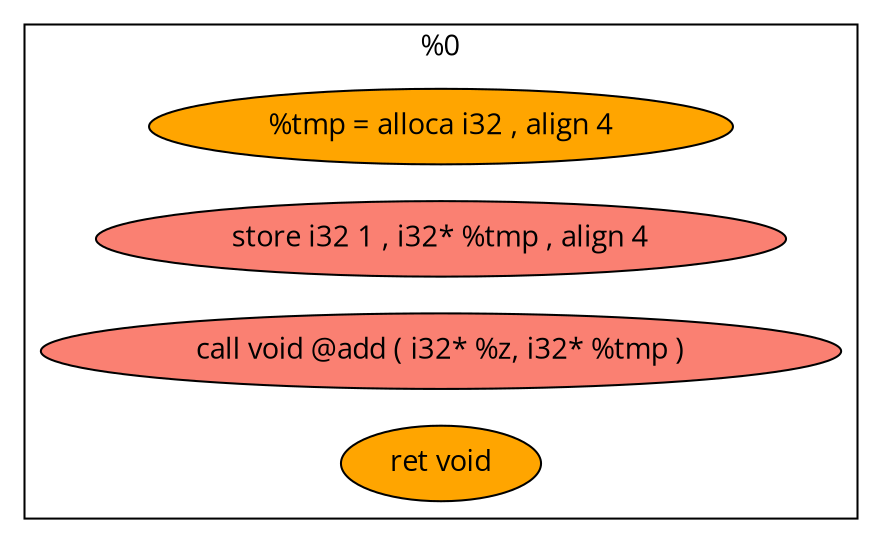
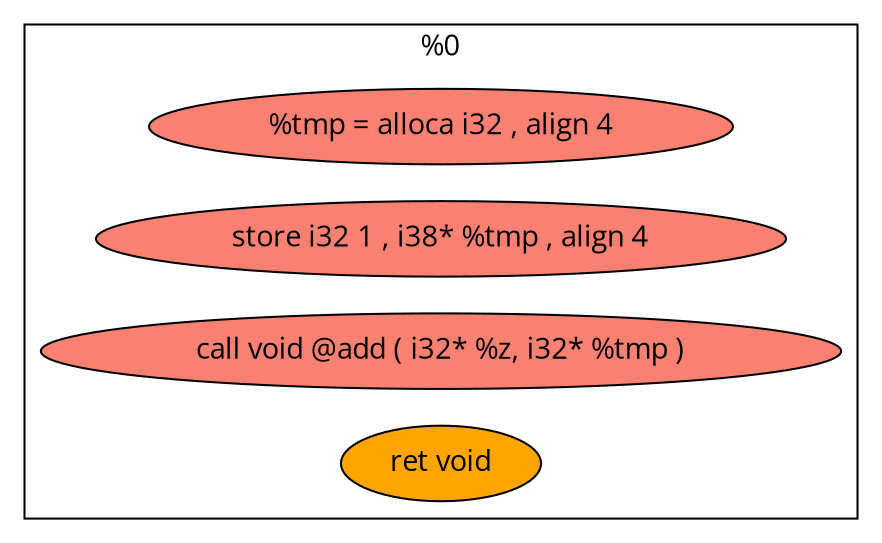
node "%tmp = alloca i32 , align 4": fillcolor orange -> salmon
node "store i32 1 , i32* %tmp , align 4": label "store i32 1 , i32* %tmp , align 4" -> "store i32 1 , i38* %tmp , align 4"
